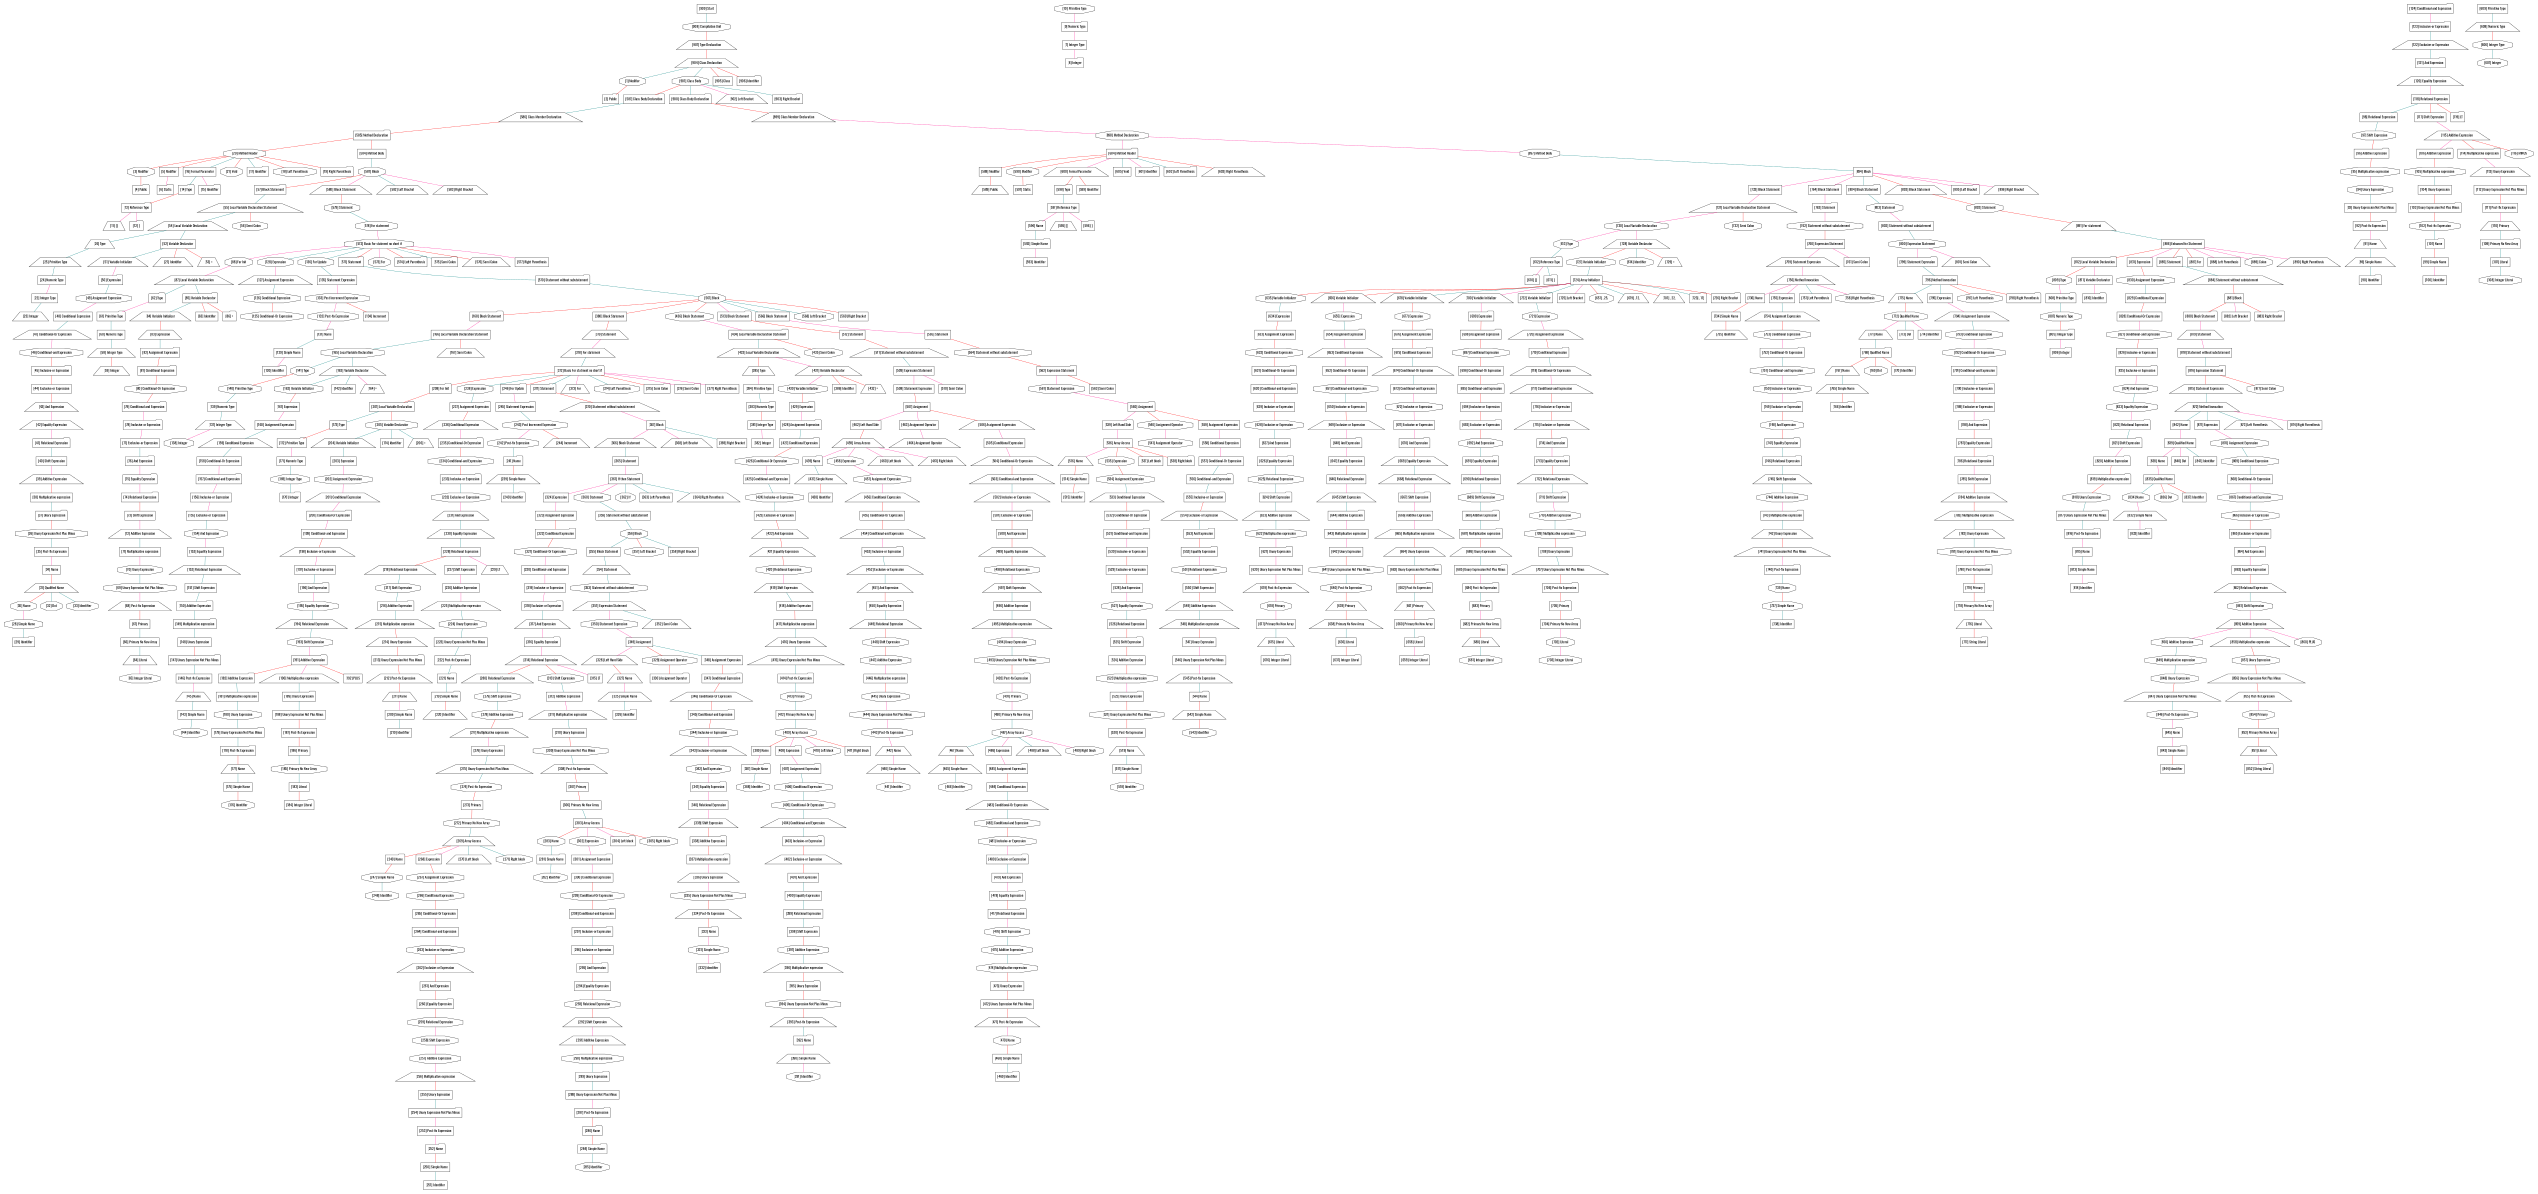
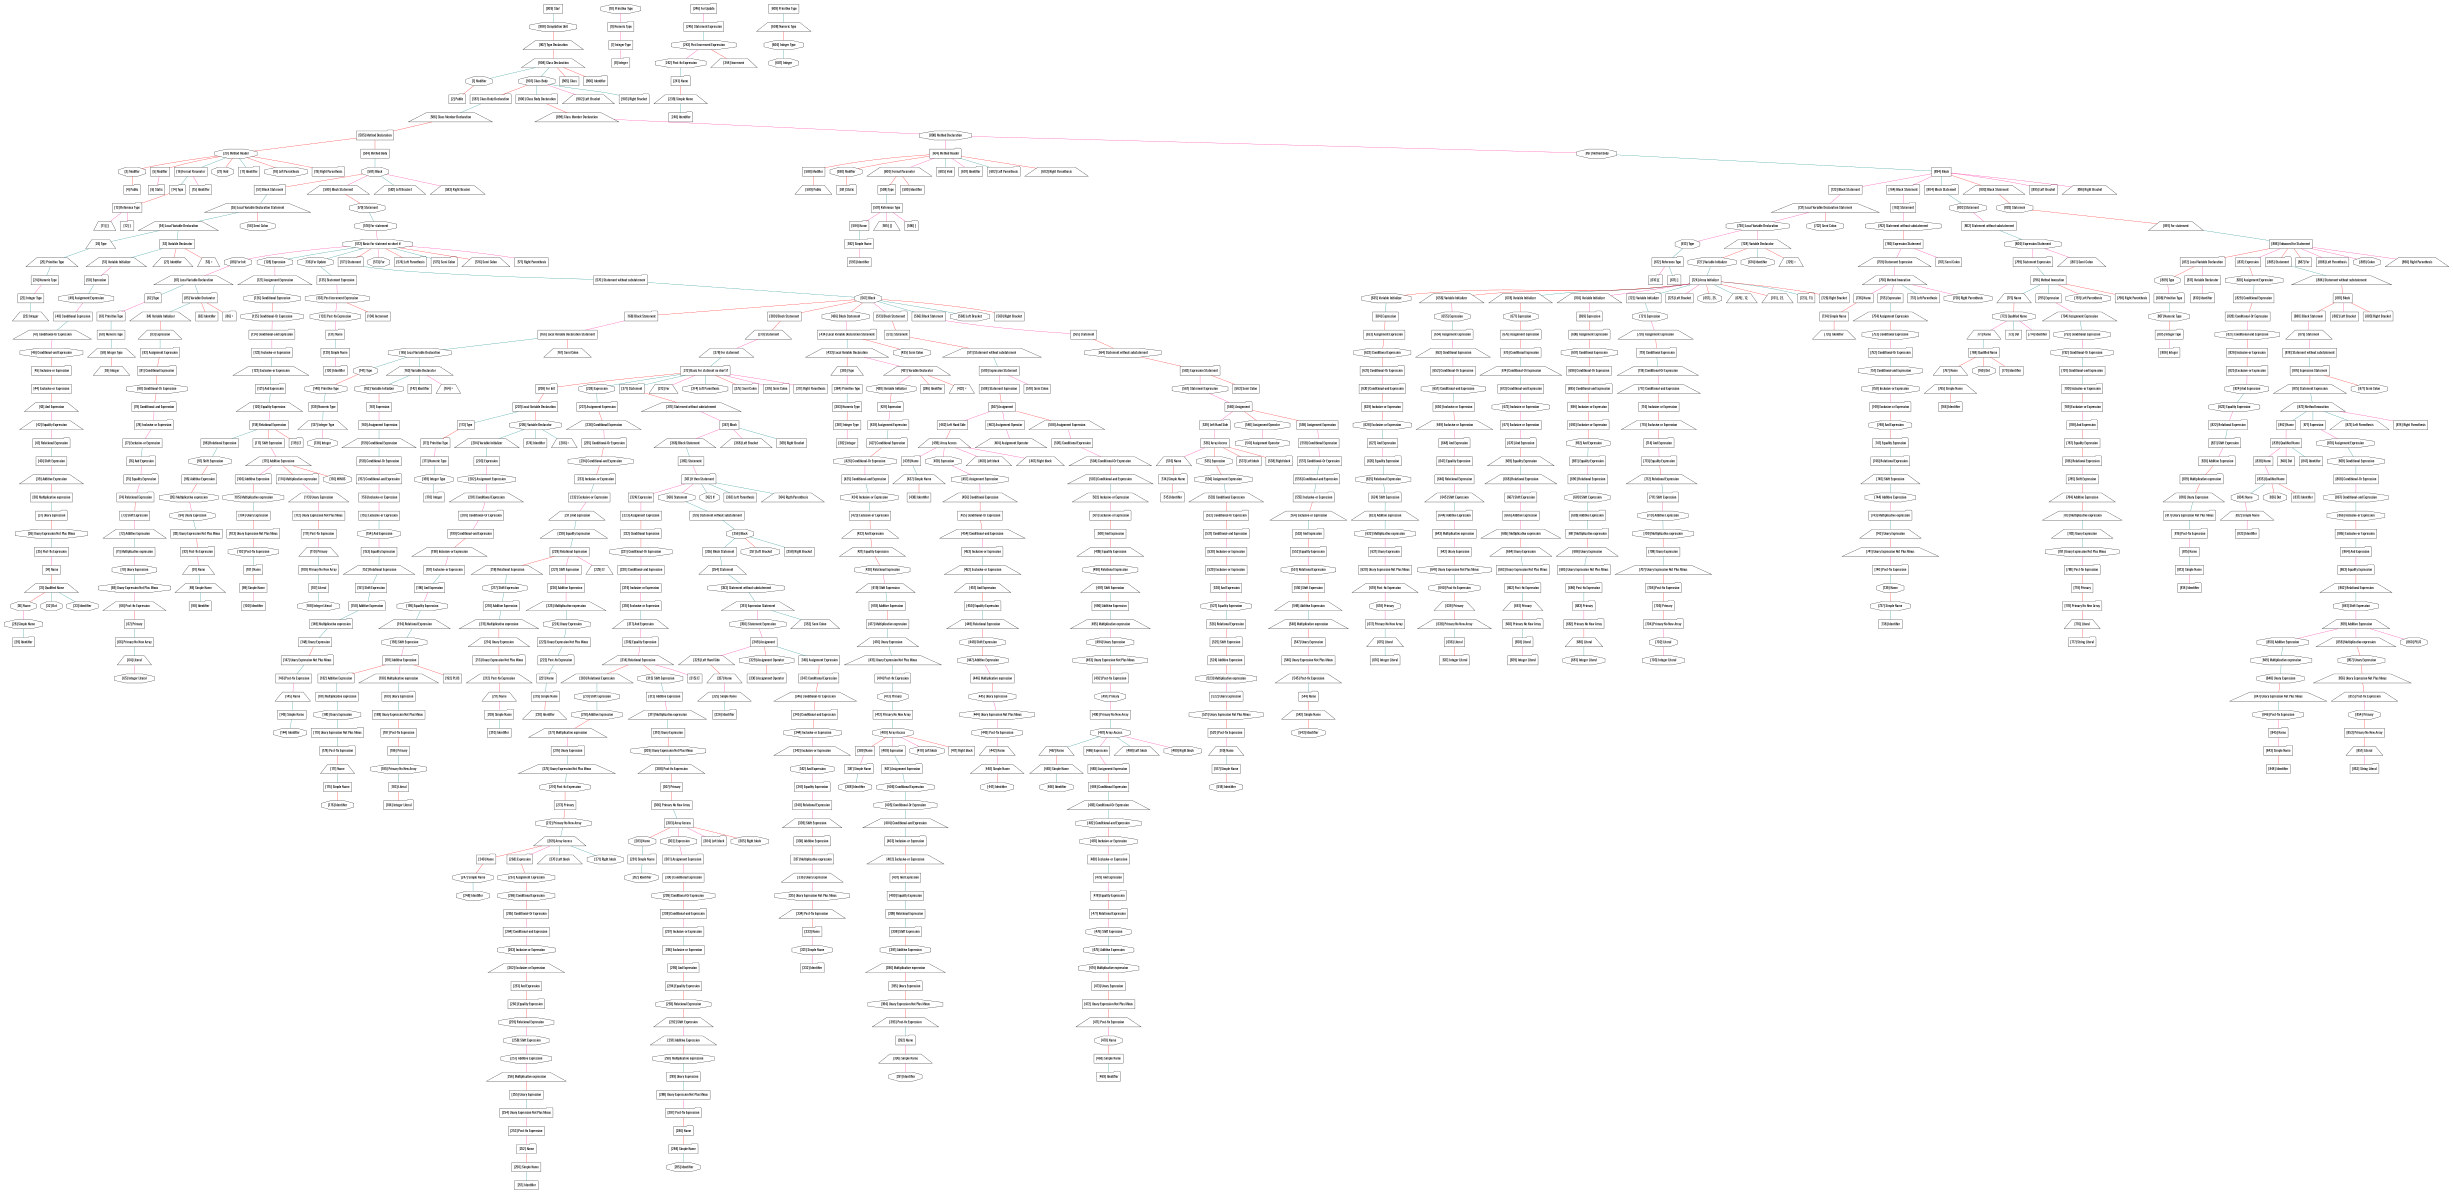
edge "[125] Conditional-Or Expression" -- "[124] Conditional-and Expression": added
edge "[372] Basic For statment no short if" -- "[246] For Update": removed
node "[232] Exclusive-or Expression": shape octagon -> box
node "[818] Unary Expression": shape octagon -> trapezium
edge "[408] Expression" -- "[407] Assignment Expression": color deeppink -> teal
